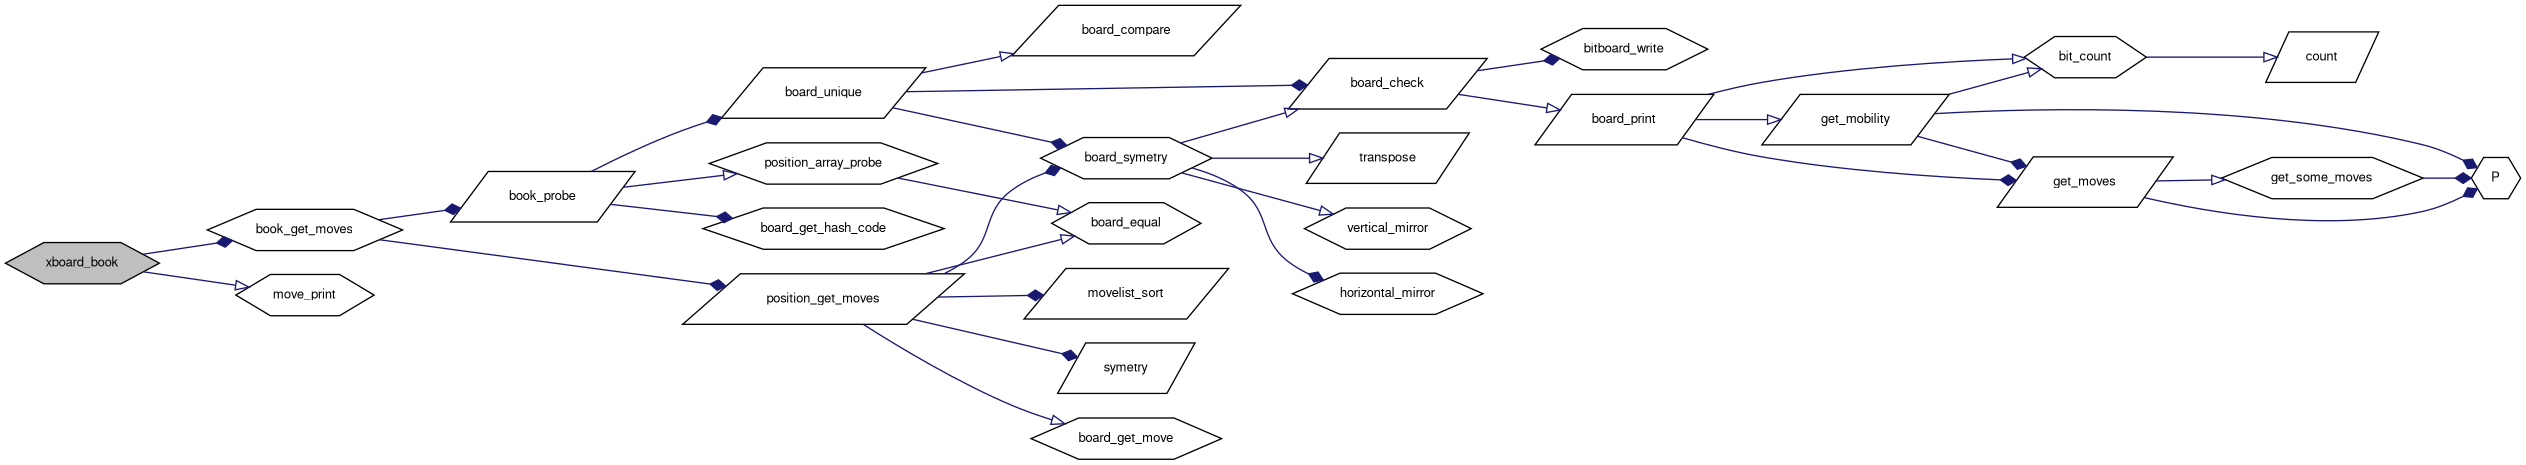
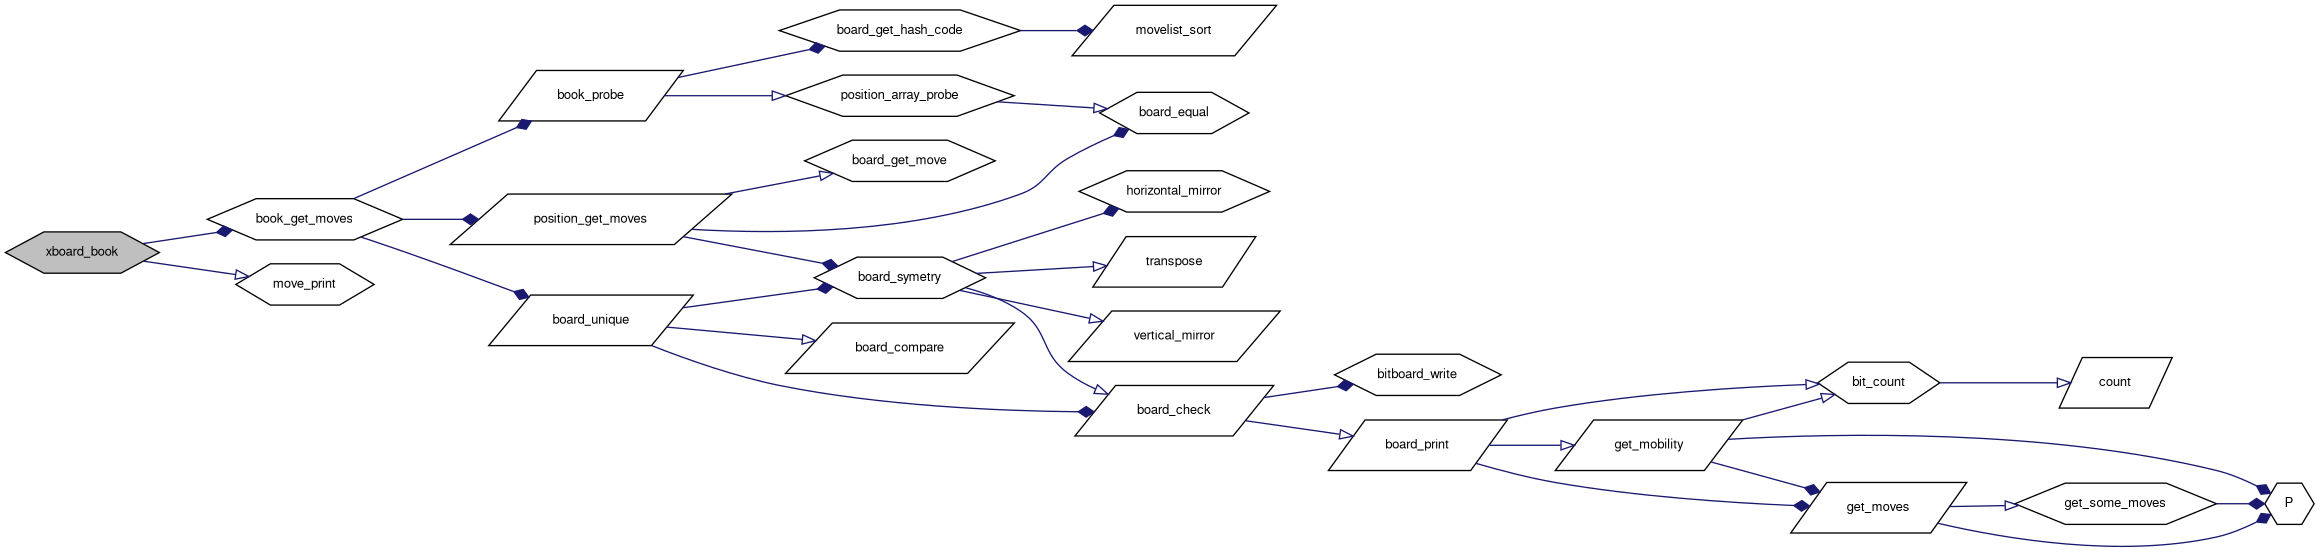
edge "book_probe" -> "board_unique": now "book_get_moves" -> "board_unique"
node "vertical_mirror": shape hexagon -> parallelogram
edge "position_get_moves" -> "board_equal": arrowhead onormal -> diamond
edge "position_get_moves" -> "movelist_sort": now "board_get_hash_code" -> "movelist_sort"
node "symetry": removed
